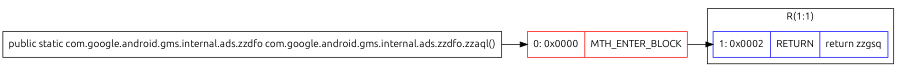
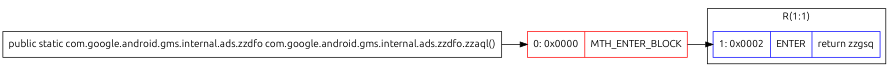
node "1: 0x0002": text "RETURN" -> "ENTER"
